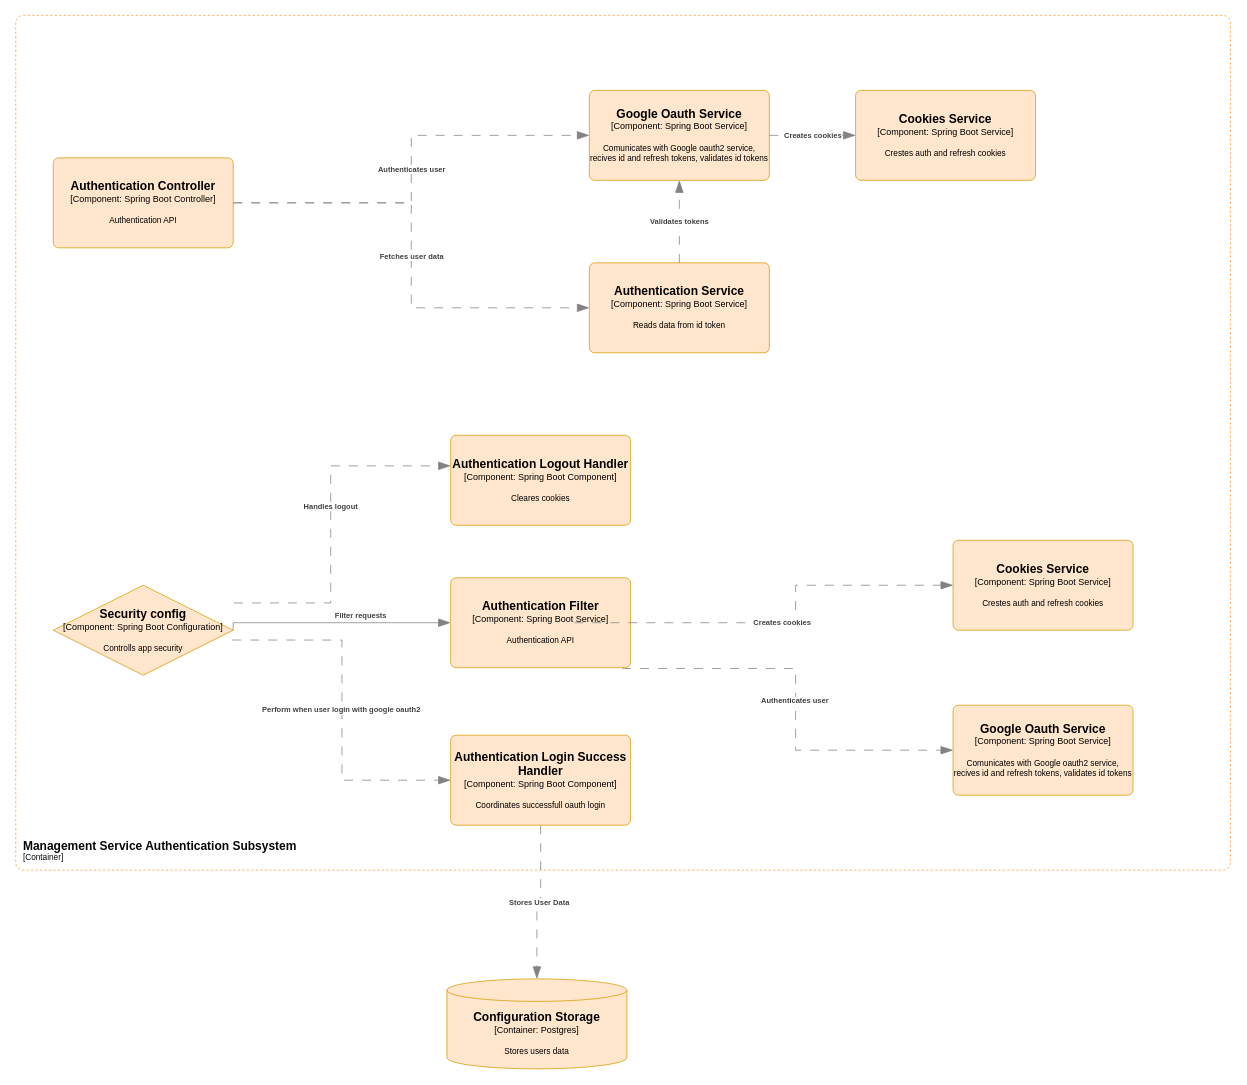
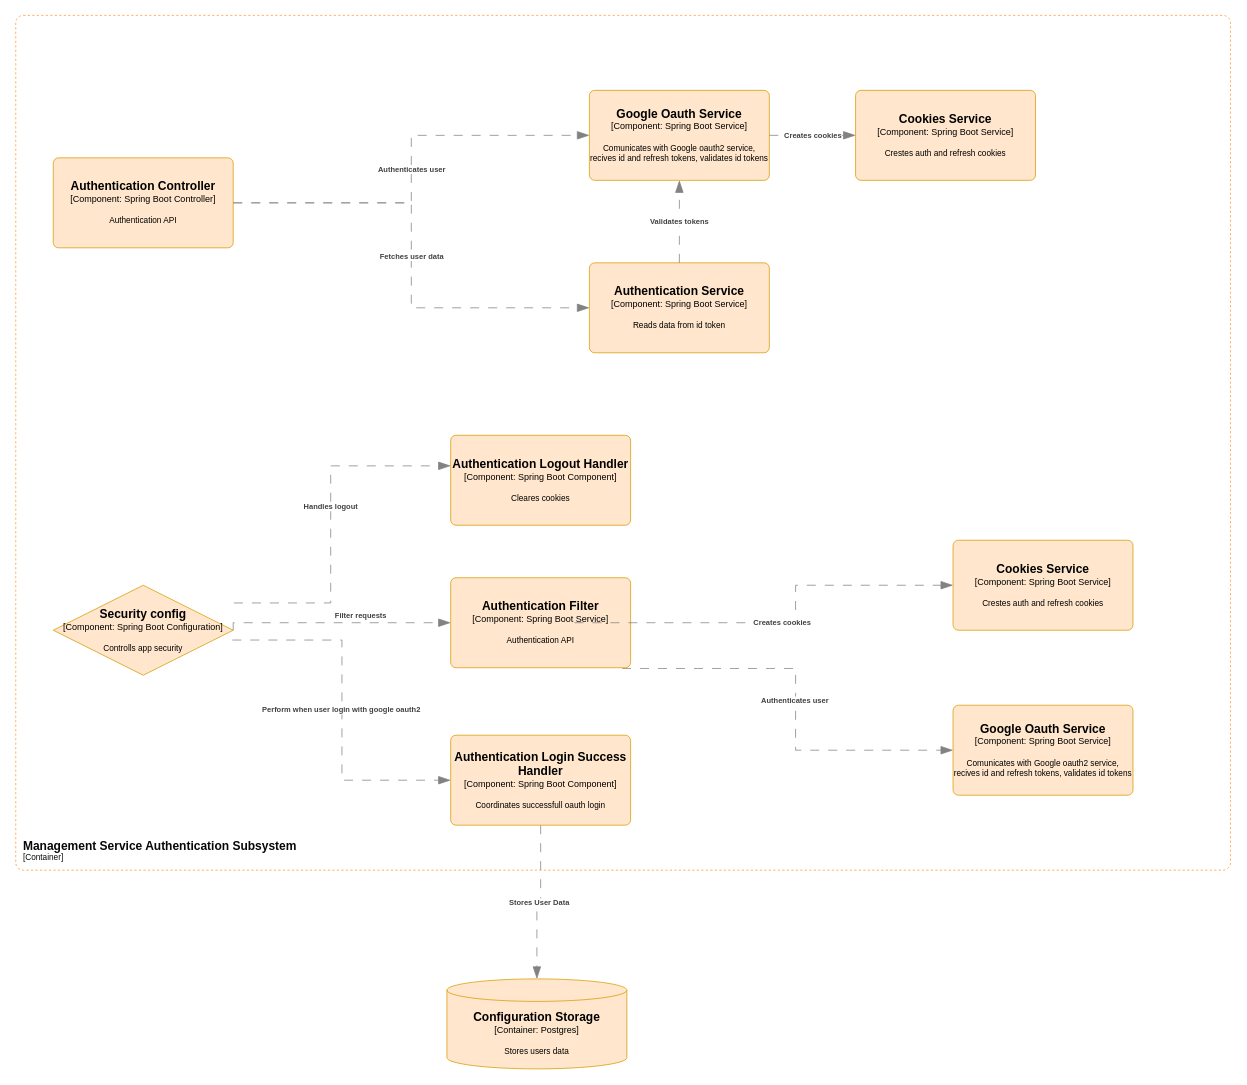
edge "Security config [Component: Spring Boot Configuration] Controlls app security" -> "Authentication Filter [Component: Spring Boot Service] Authentication API": style solid -> dashed
